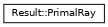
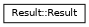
node "Result::PrimalRay": label "Result::PrimalRay" -> "Result::Result"
